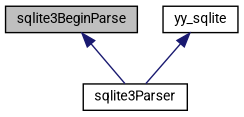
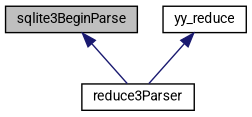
node "yy_sqlite": label "yy_sqlite" -> "yy_reduce"
node "sqlite3Parser": label "sqlite3Parser" -> "reduce3Parser"
